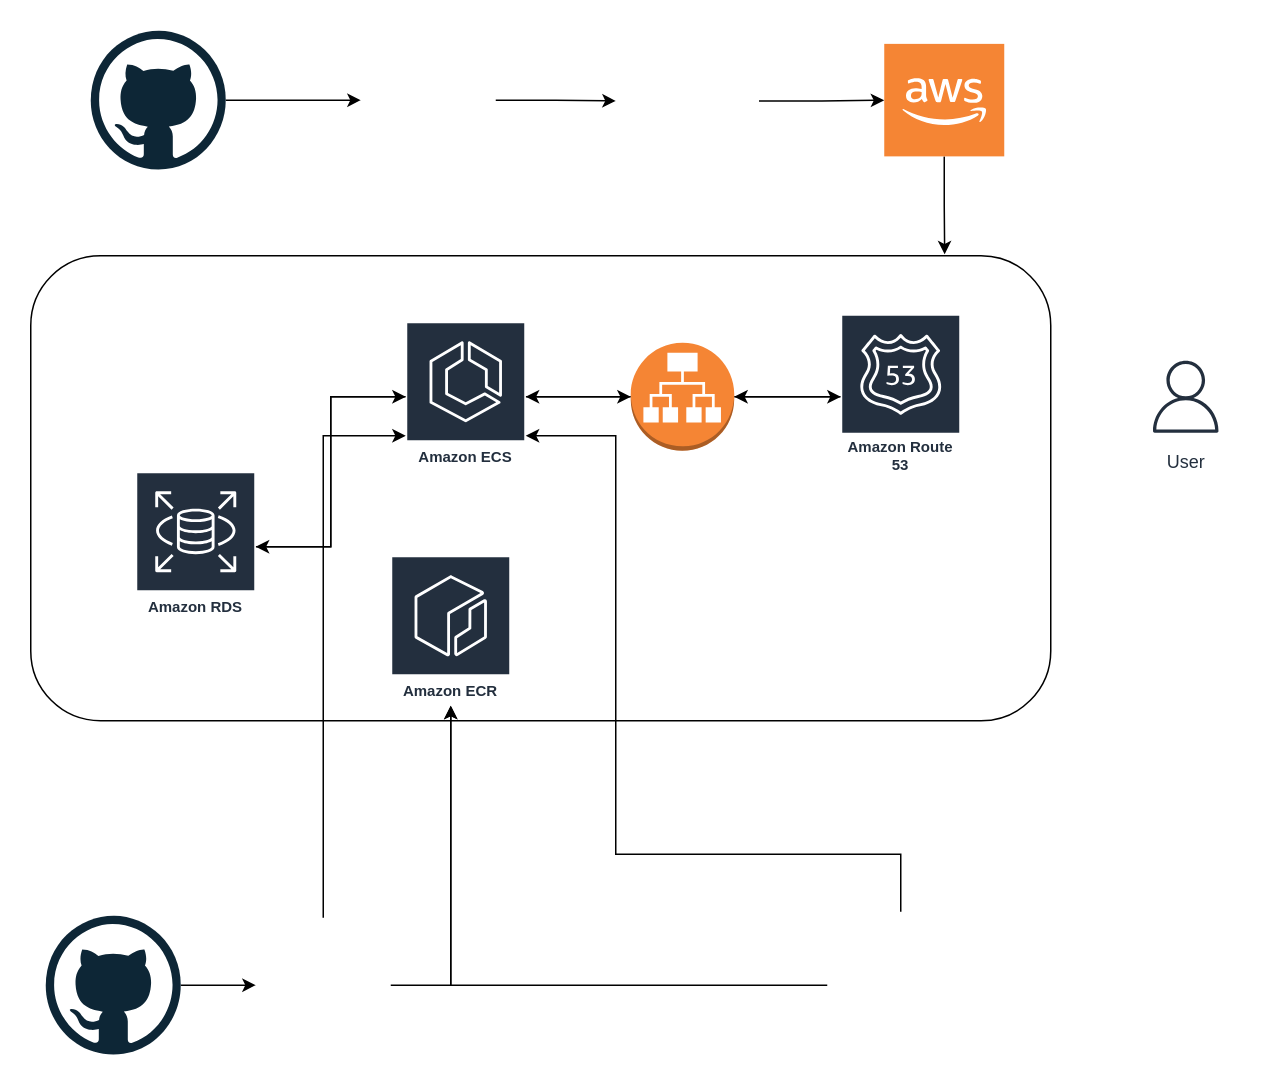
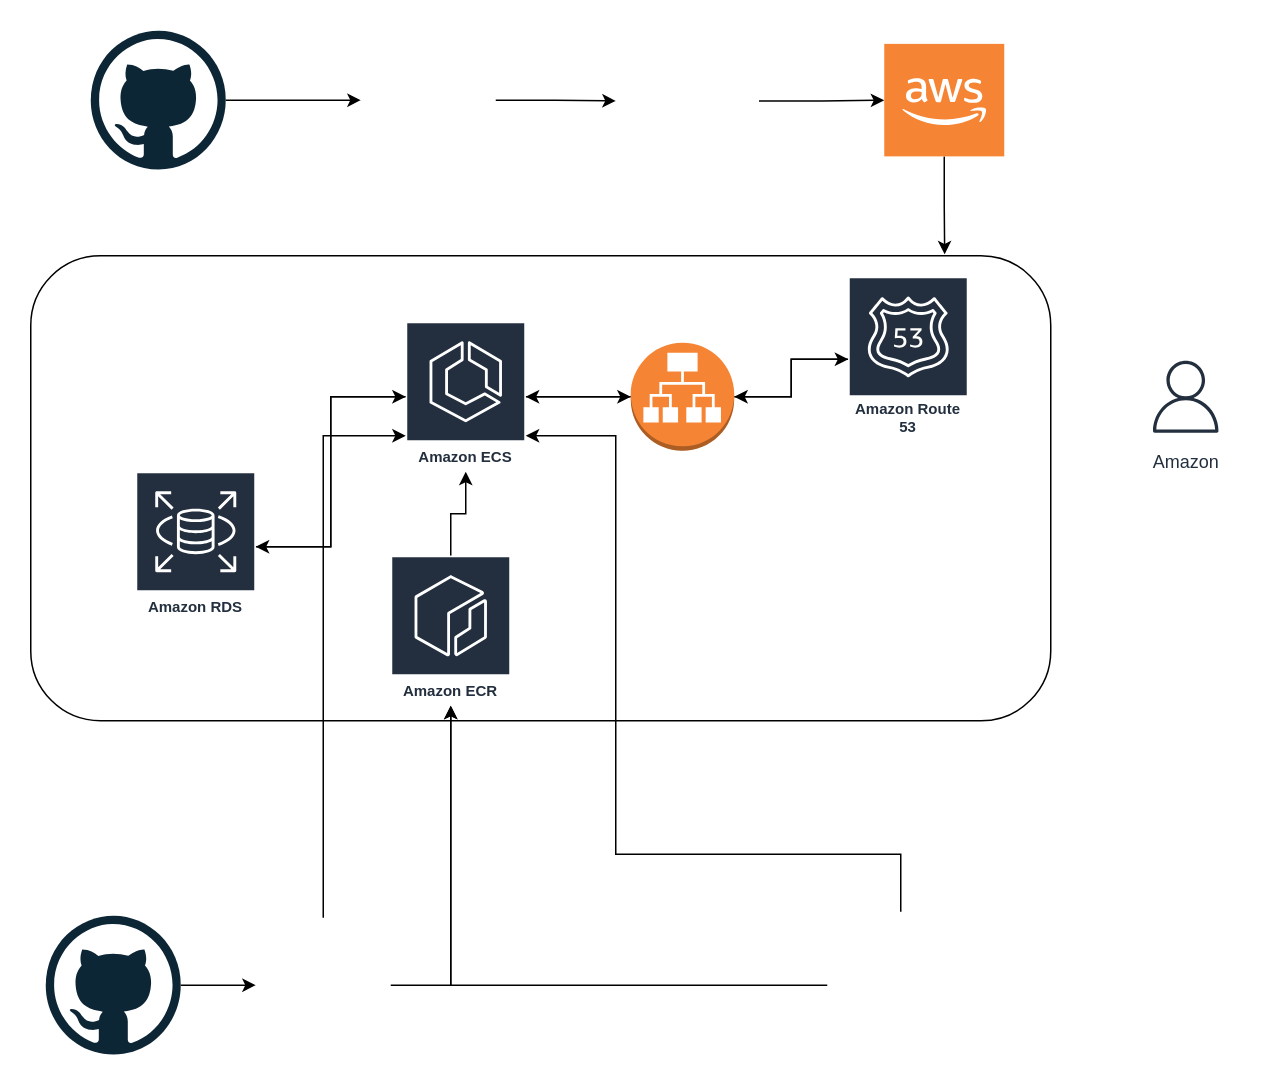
node "Amazon Route 53": moved (901, 397) -> (908, 359)
node "User": label "User" -> "Amazon"
edge "Amazon ECR" -> "Amazon ECS": added
